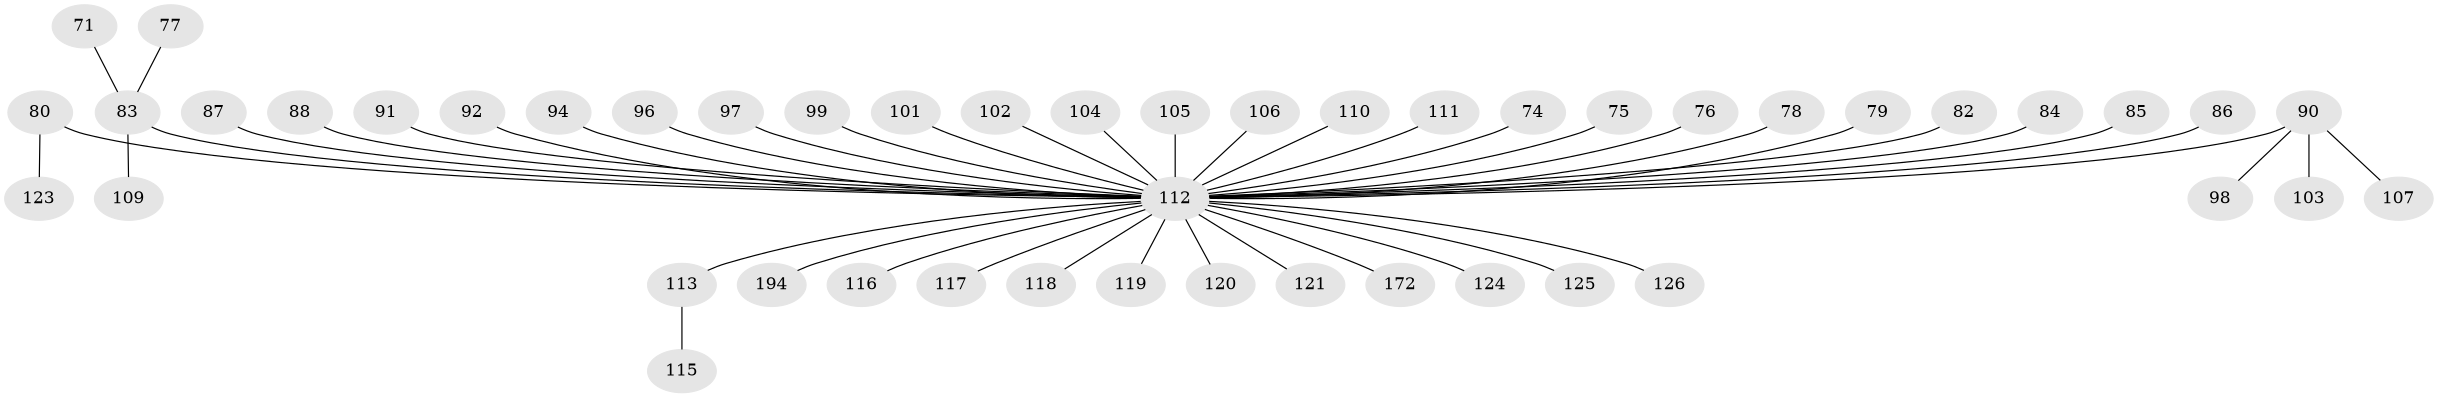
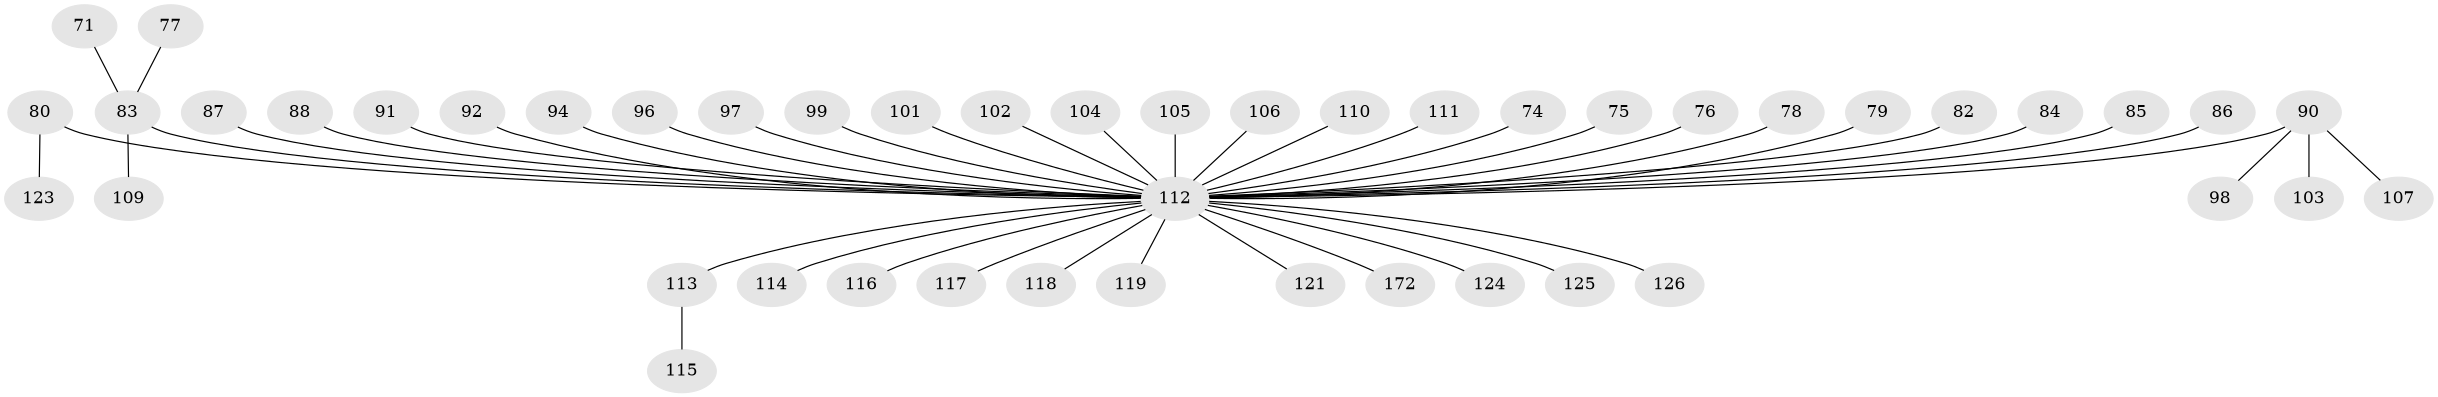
node "194": label "194" -> "114"
node "120": removed
